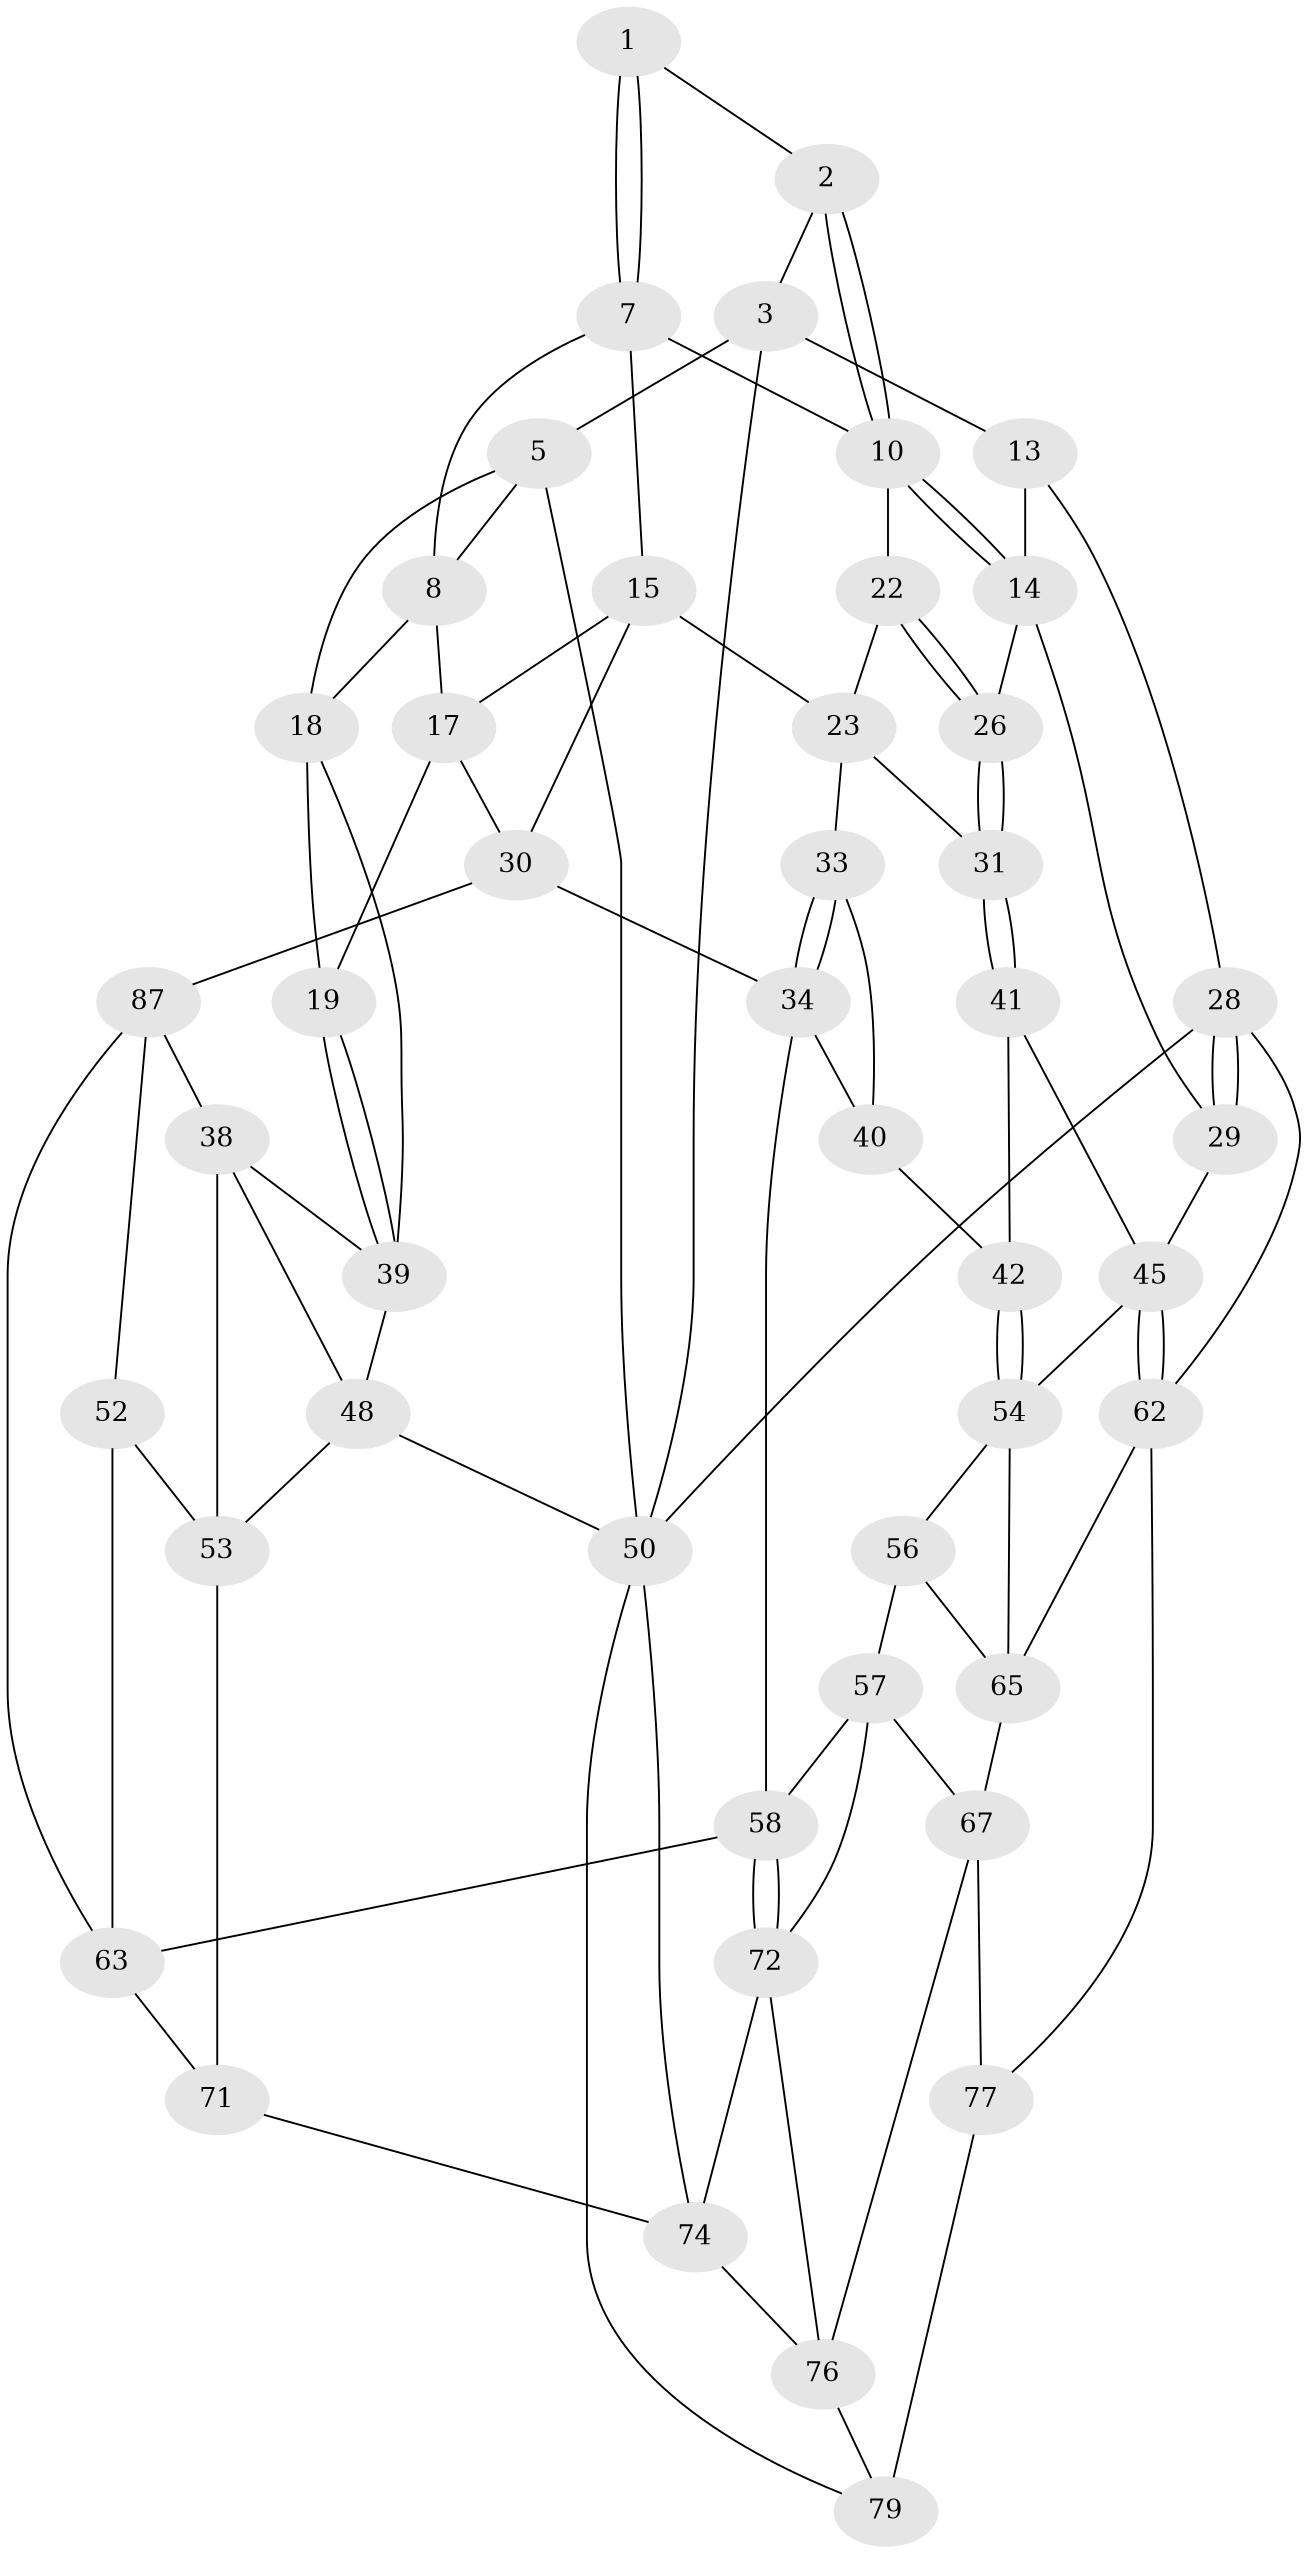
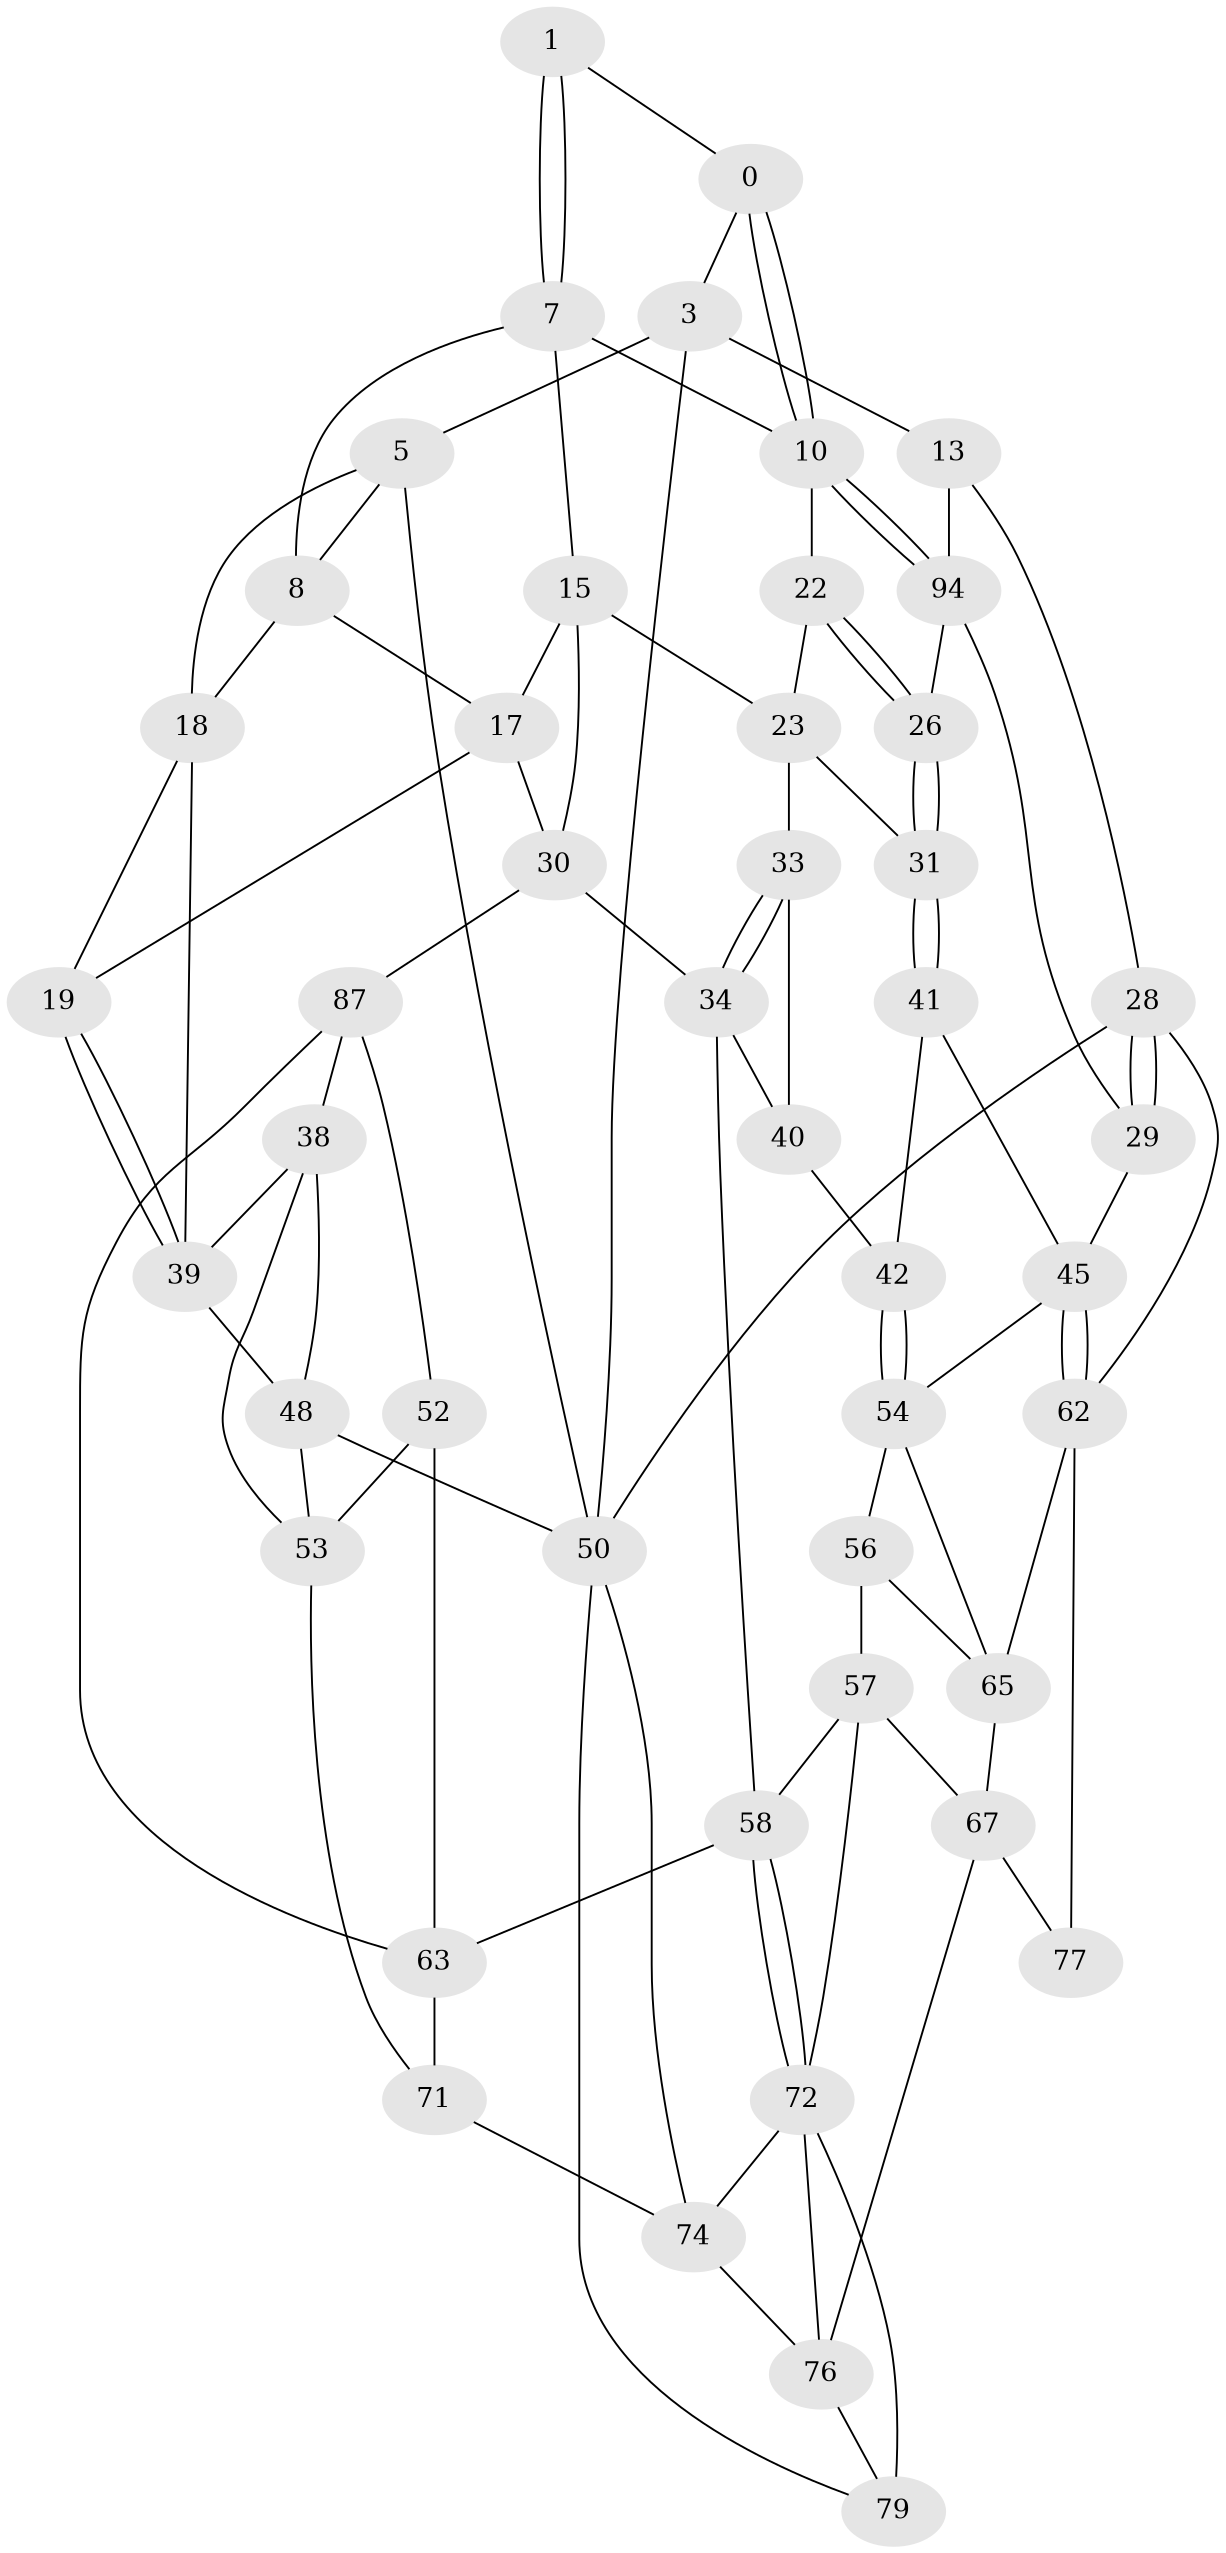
node "2": label "2" -> "0"
node "14": label "14" -> "94"
edge "77" -- "79": now "72" -- "79"
